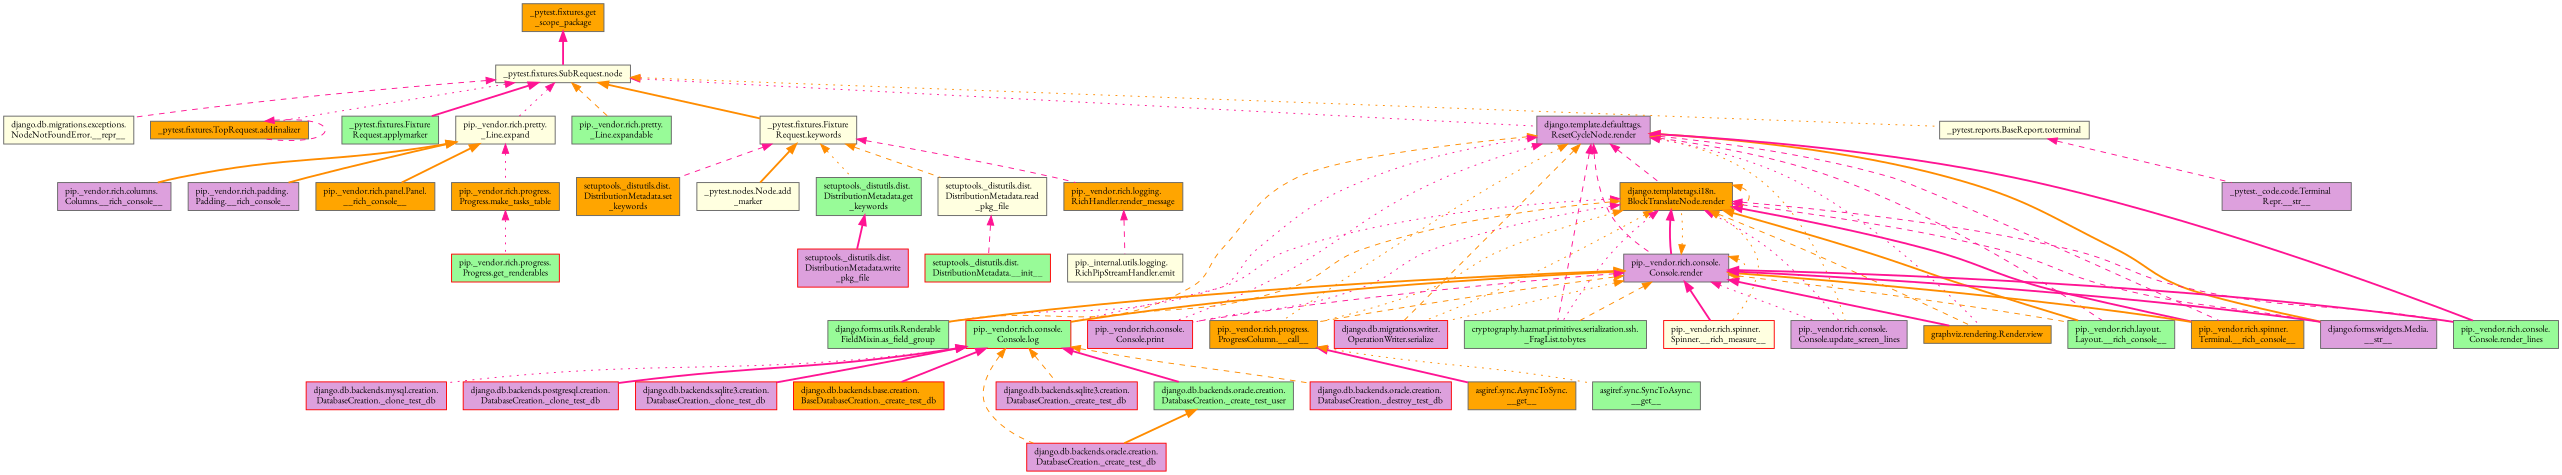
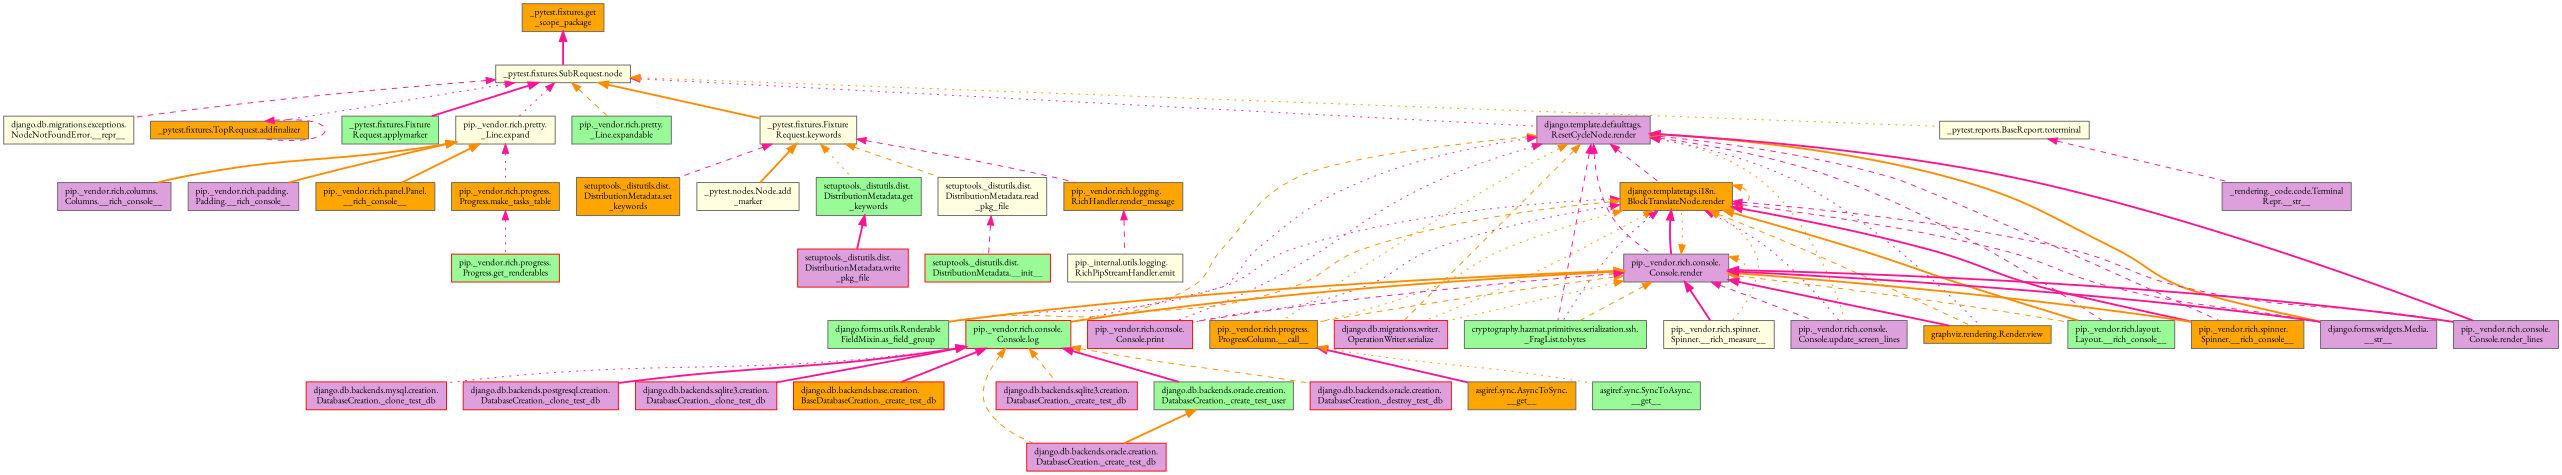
node "_pytest._code.code.Terminal Repr.__str__": label "_pytest._code.code.Terminal Repr.__str__" -> "_rendering._code.code.Terminal Repr.__str__"
edge "pip._vendor.rich.console. Console.update_screen_lines" -> "pip._vendor.rich.console. Console.render": style dotted -> dashed
node "pip._vendor.rich.spinner. Spinner.__rich_measure__": color red -> grey40
node "pip._vendor.rich.spinner. Terminal.__rich_console__": label "pip._vendor.rich.spinner. Terminal.__rich_console__" -> "pip._vendor.rich.spinner. Spinner.__rich_console__"
node "pip._vendor.rich.console. Console.render_lines": fillcolor palegreen -> plum
